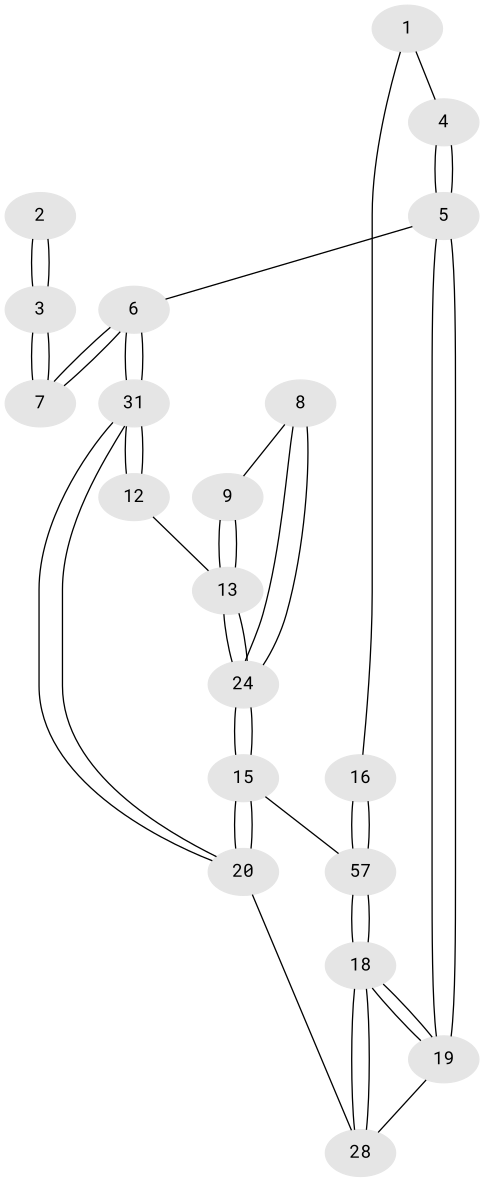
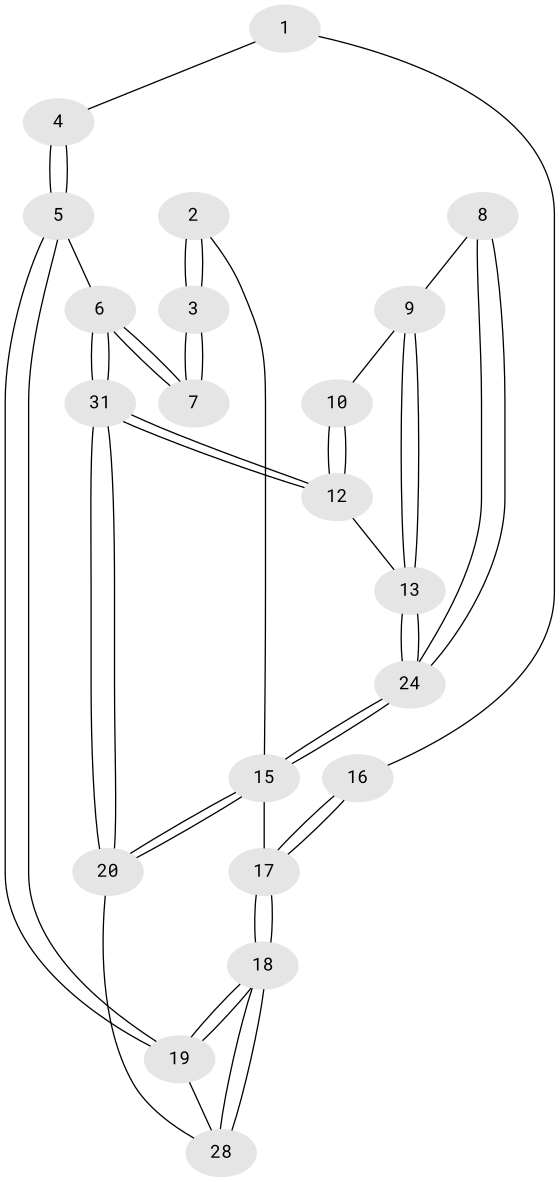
node "10": added
edge "2" -- "15": added
node "57": label "57" -> "17"
